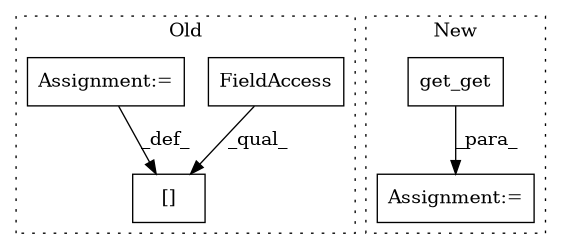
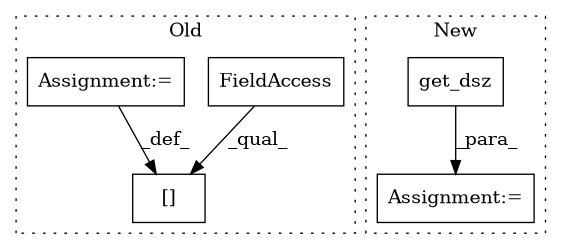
node "get_get": label "get_get" -> "get_dsz"
